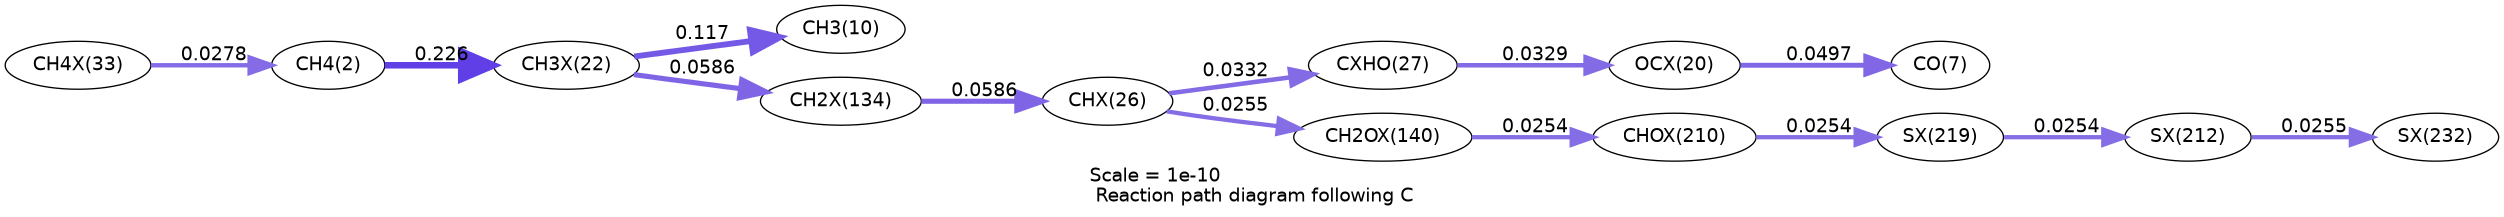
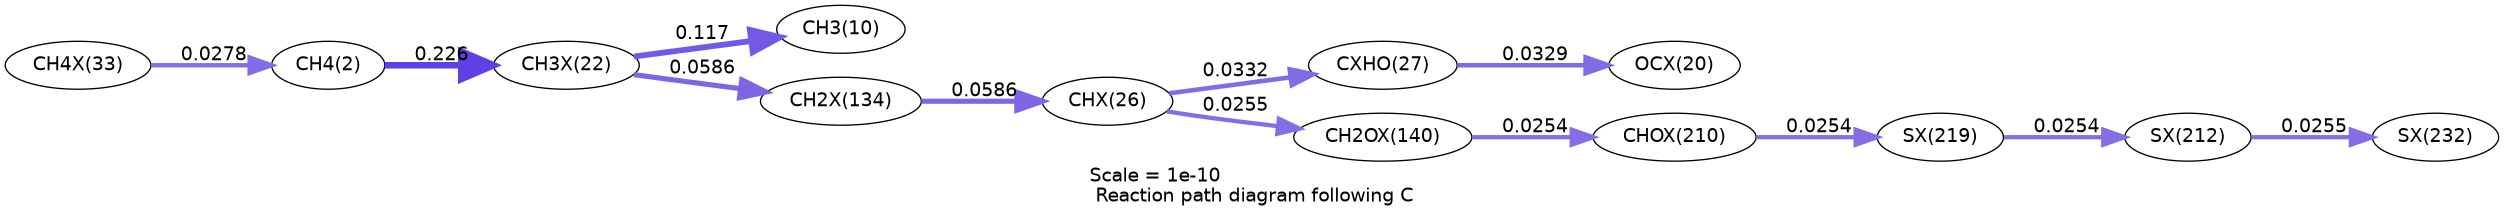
node "CO(7)": removed
